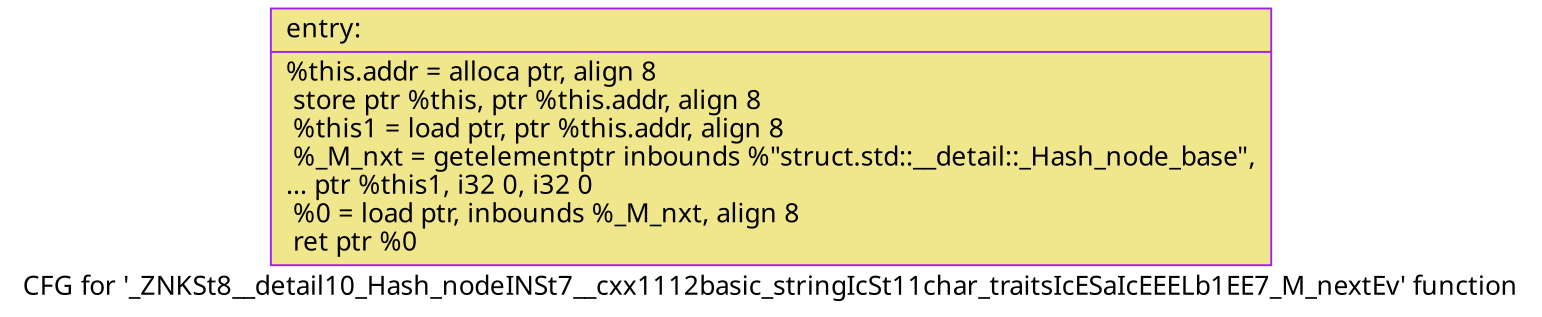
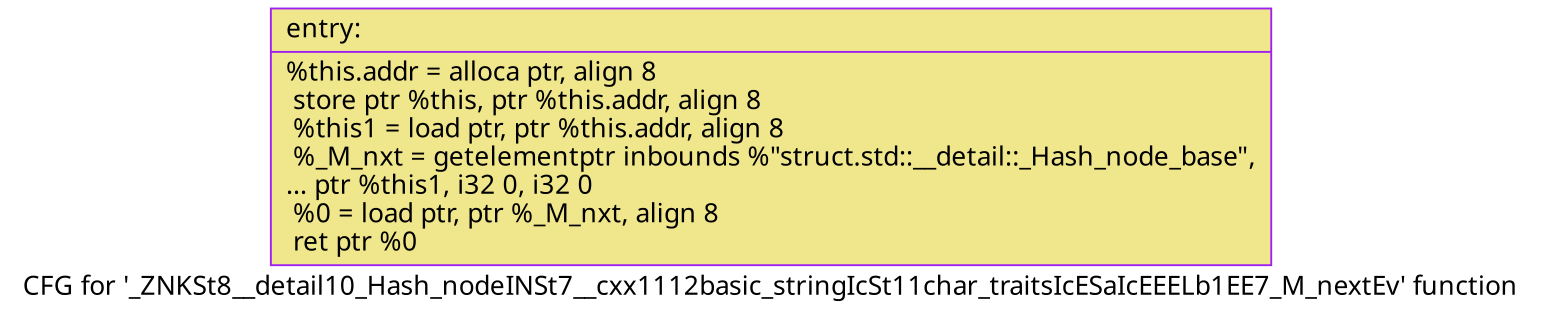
node "entry:": text "%0 = load ptr, inbounds %_M_nxt, align 8" -> "%0 = load ptr, ptr %_M_nxt, align 8"
